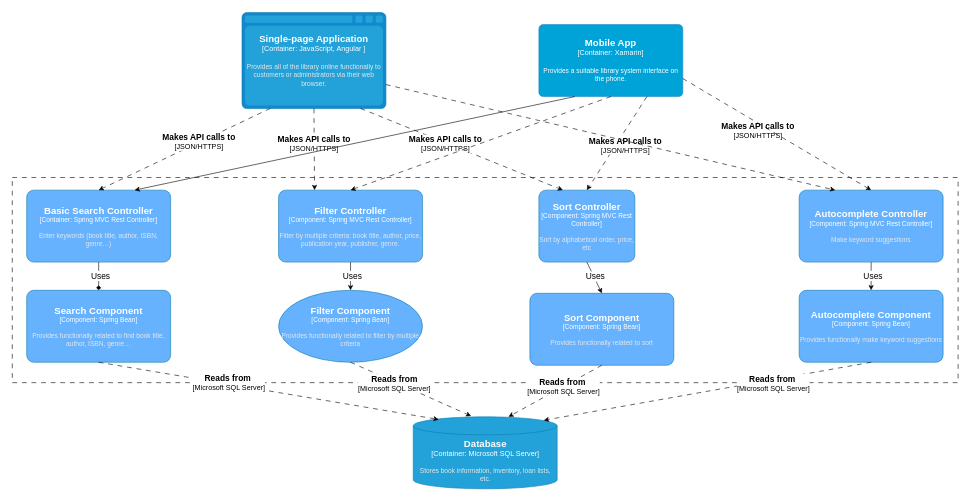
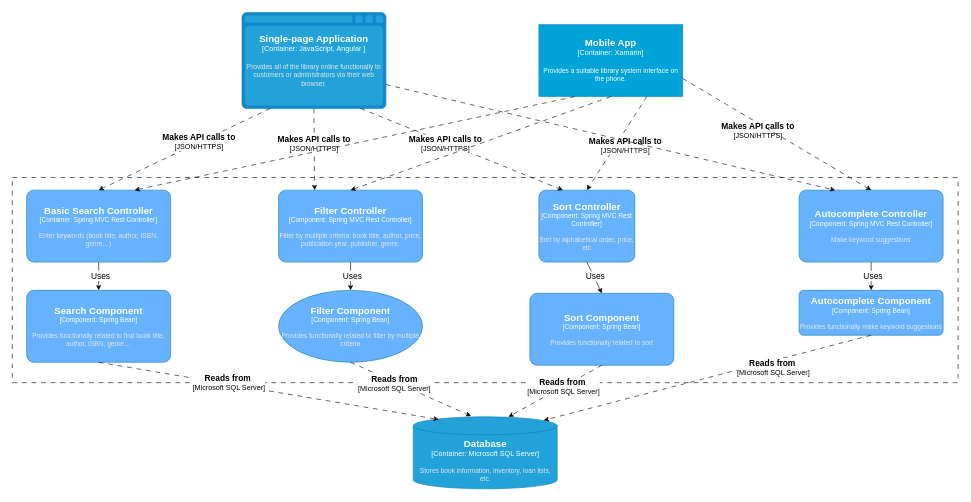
node "Mobile App [Container: Xamarin] Provides a suitable library system interface on the phone.": shape rounded rectangle -> rectangle
edge "Mobile App [Container: Xamarin] Provides a suitable library system interface on the phone." -> "Basic Search Controller [Container: Spring MVC Rest Controller] Enter keywords (book title, author, ISBN, genre…)": style solid -> dashed
edge "Basic Search Controller [Container: Spring MVC Rest Controller] Enter keywords (book title, author, ISBN, genre…)" -> "Search Component [Component: Spring Bean] Provides functionally related to find book title, author, ISBN, genre…": arrowhead diamond -> classic
node "Autocomplete Component [Component: Spring Bean] Provides functionally make keyword suggestions": size 144x72 -> 144x45
